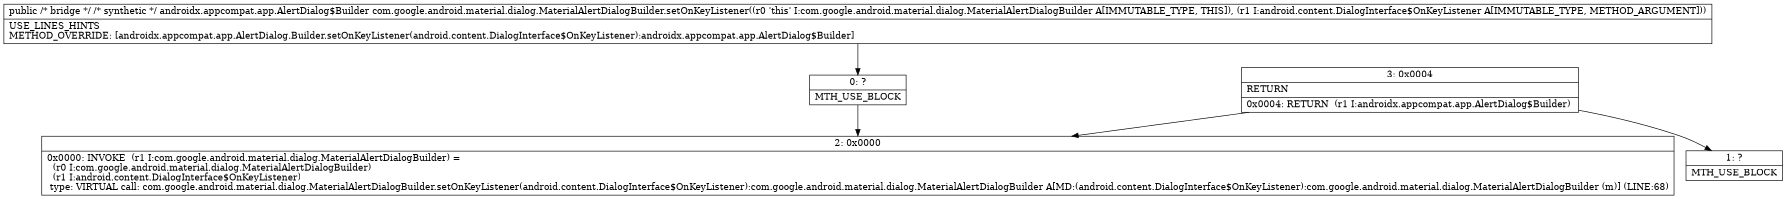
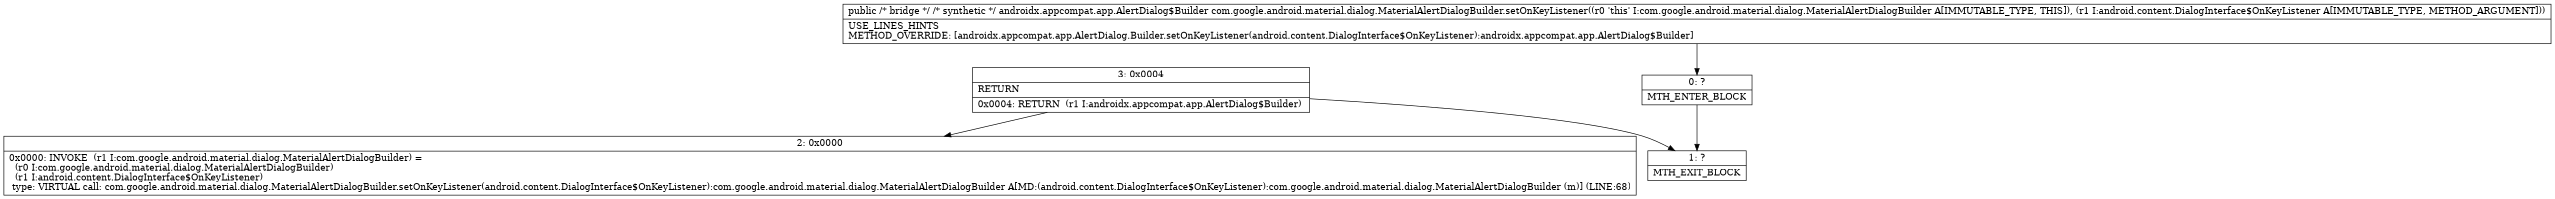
node "0: ?": text "MTH_USE_BLOCK" -> "MTH_ENTER_BLOCK"
edge "0: ?" -> "2: 0x0000": now "0: ?" -> "1: ?"
node "1: ?": text "MTH_USE_BLOCK" -> "MTH_EXIT_BLOCK"
